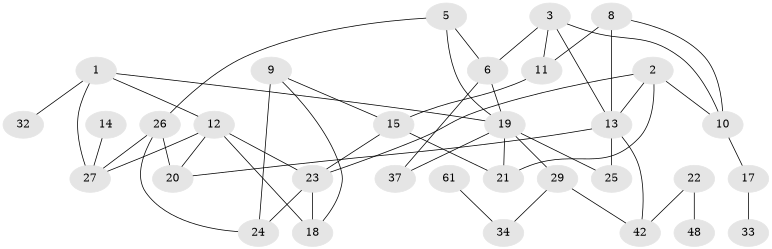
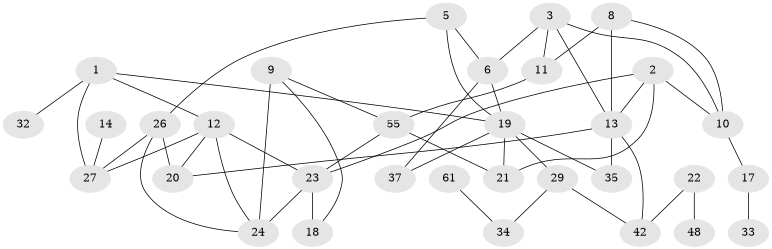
node "15": label "15" -> "55"
node "25": label "25" -> "35"
edge "12" -- "18": now "12" -- "24"
